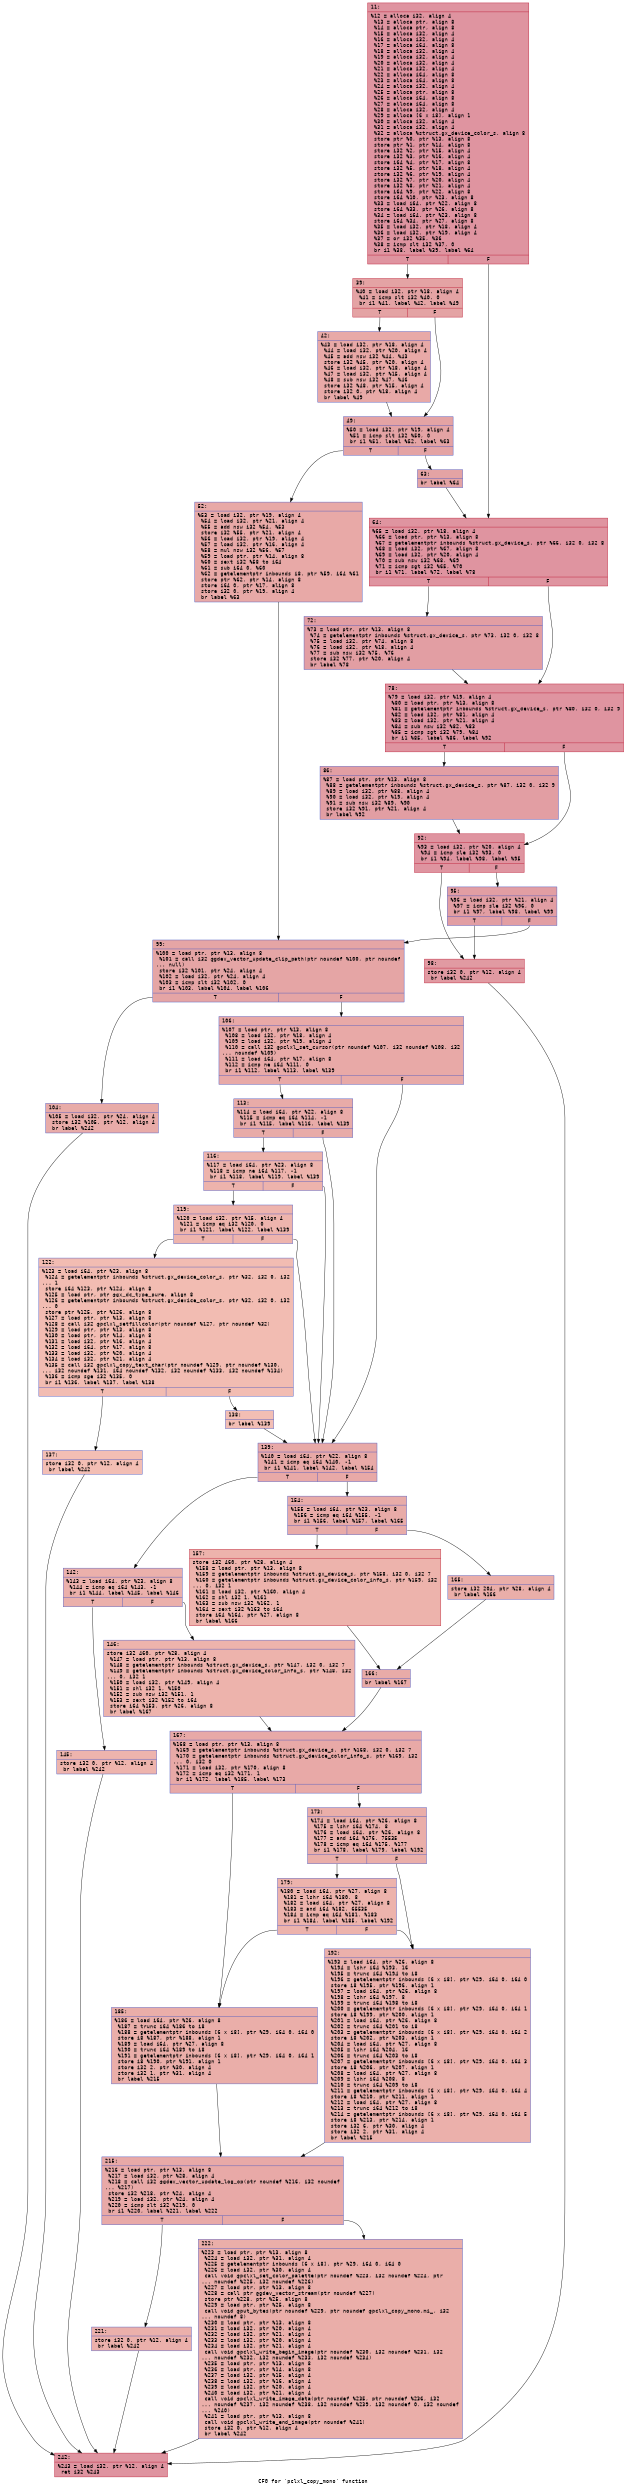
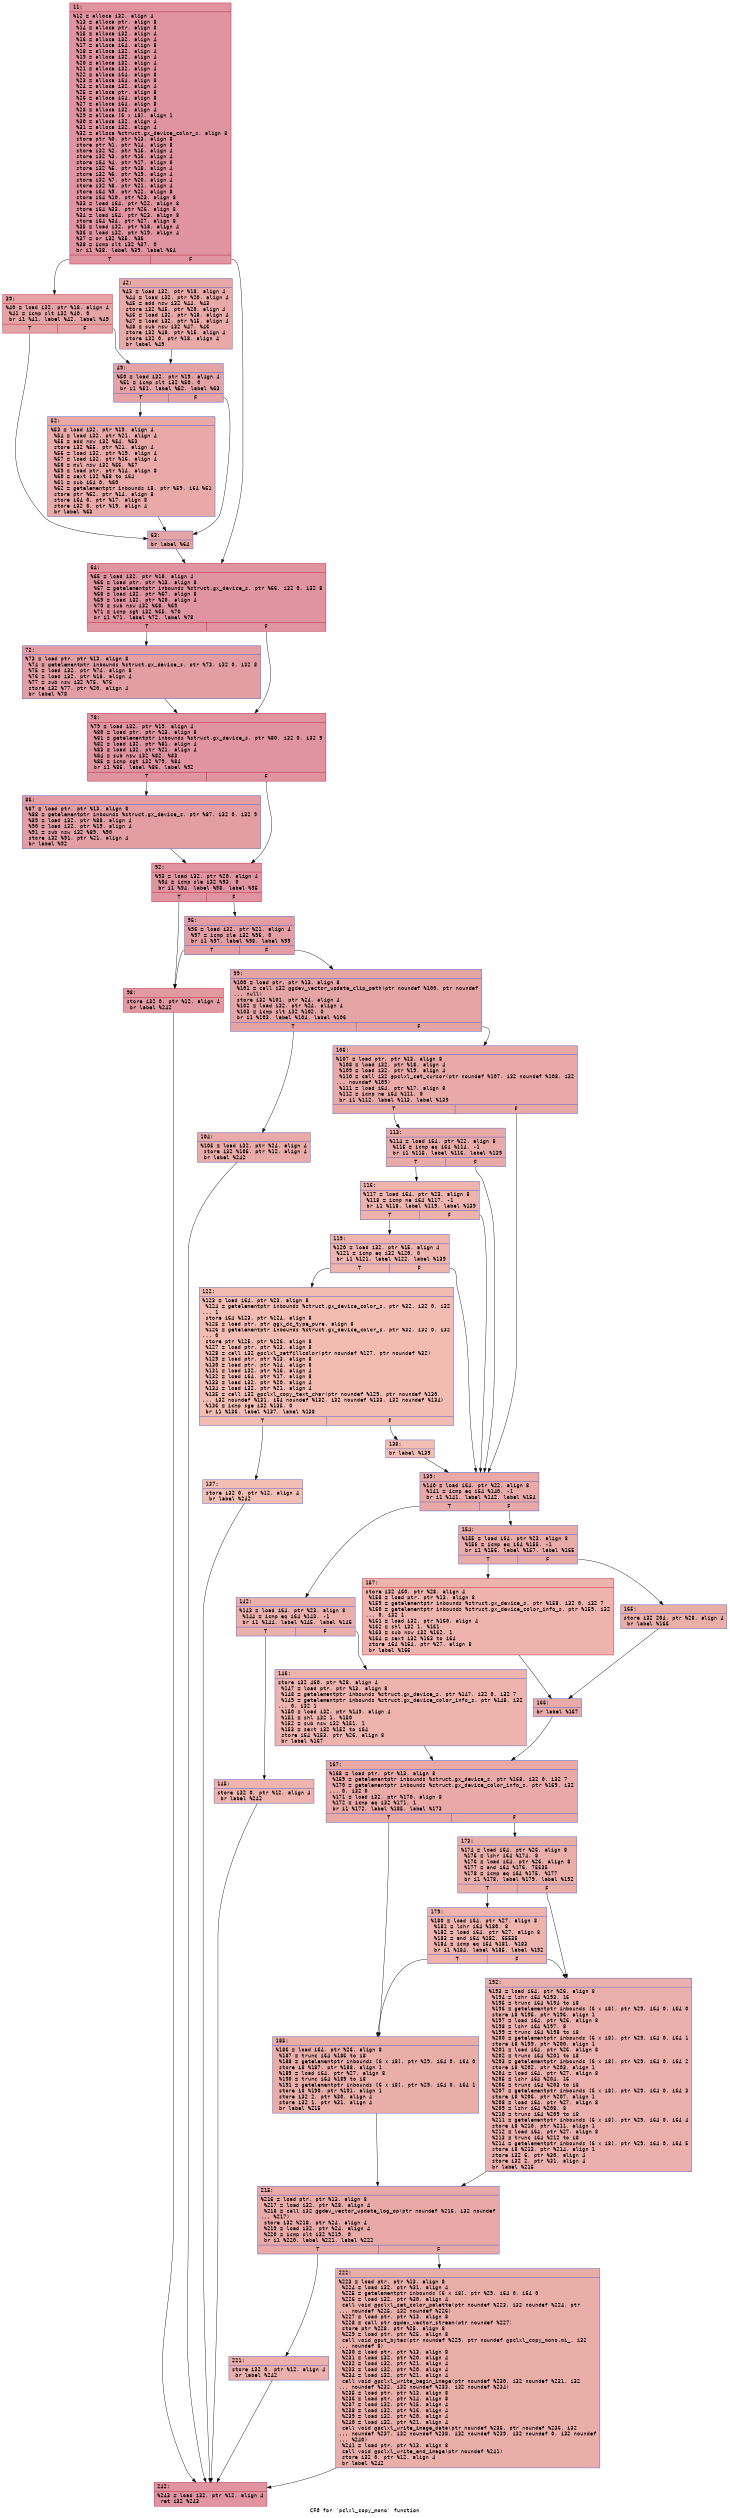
edge "39:" -> "42:": now "39:" -> "63:"
edge "52:" -> "99:": now "52:" -> "63:"
